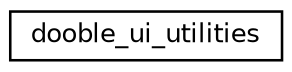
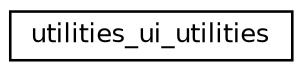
node "dooble_ui_utilities": label "dooble_ui_utilities" -> "utilities_ui_utilities"
